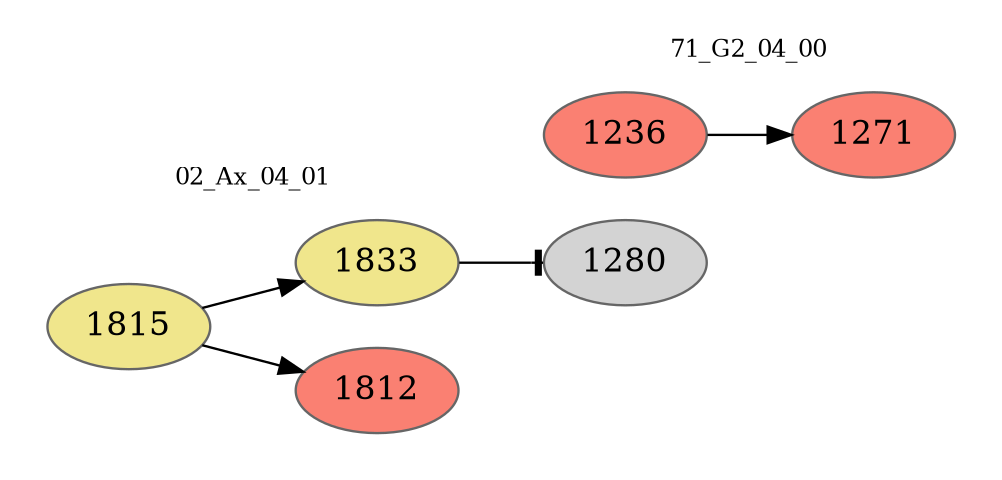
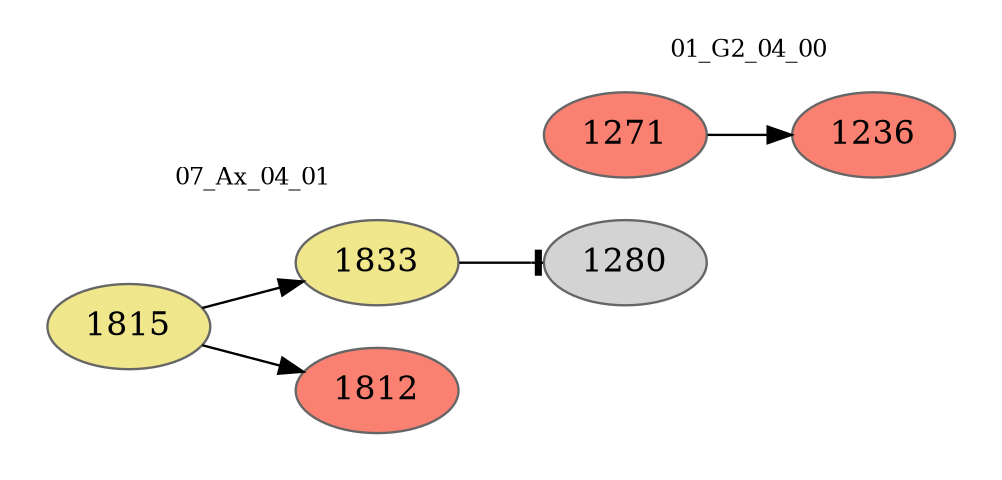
cluster "71_G2_04_00": label "71_G2_04_00" -> "01_G2_04_00"
edge "1236" -> "1271": reversed
cluster "02_Ax_04_01": label "02_Ax_04_01" -> "07_Ax_04_01"
